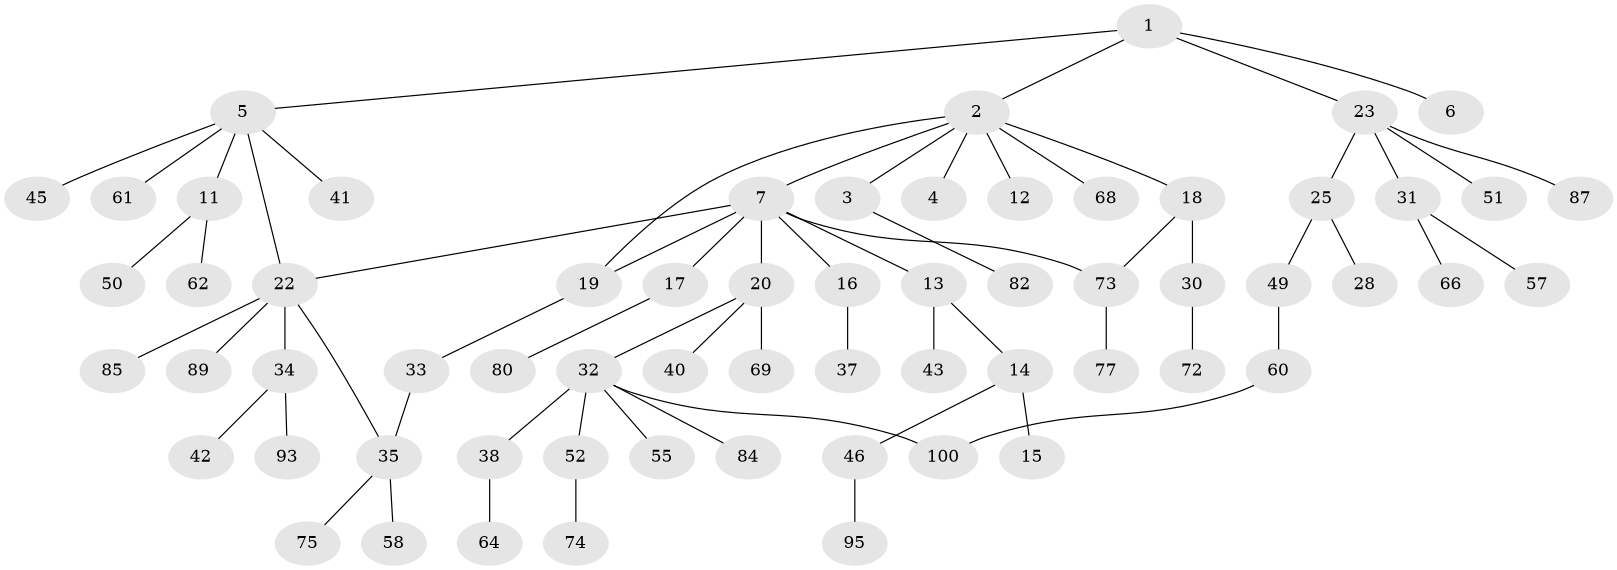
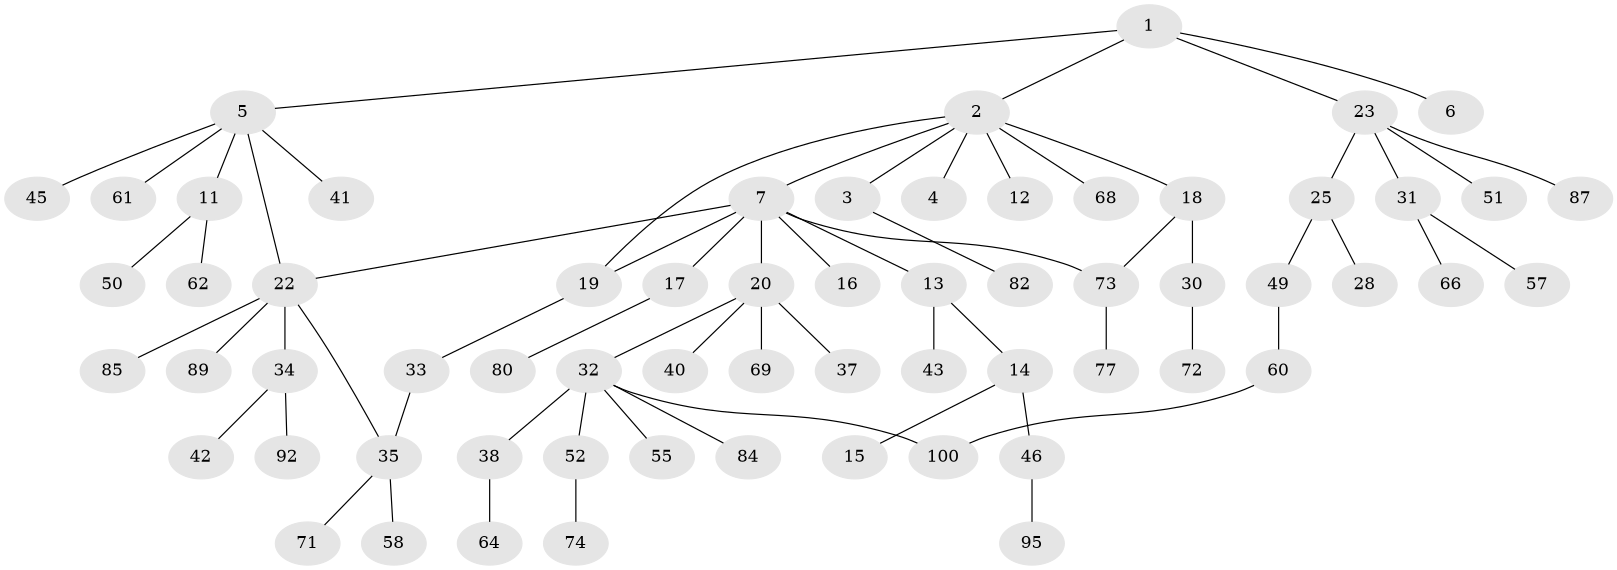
edge "16" -- "37": now "20" -- "37"
node "93": label "93" -> "92"
node "75": label "75" -> "71"
